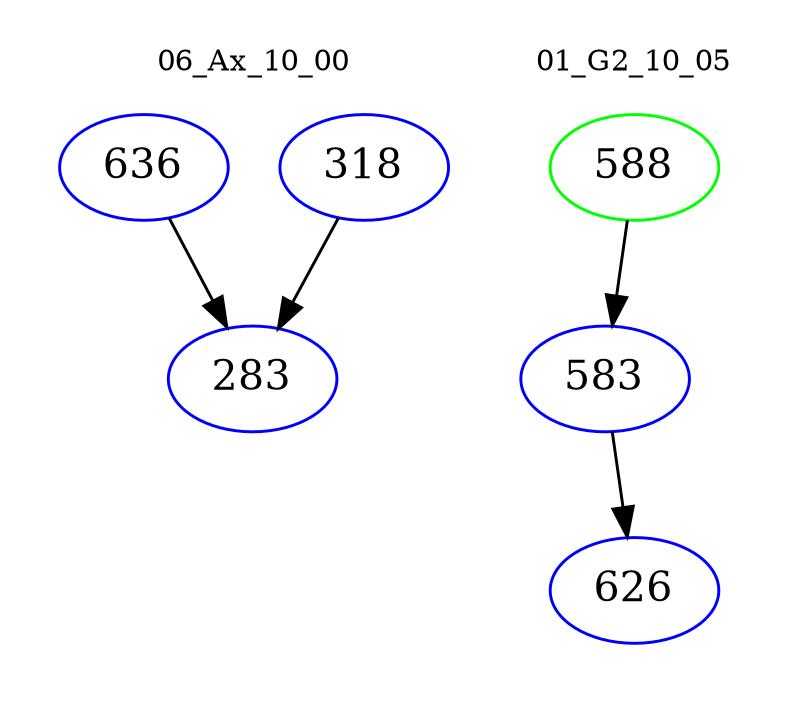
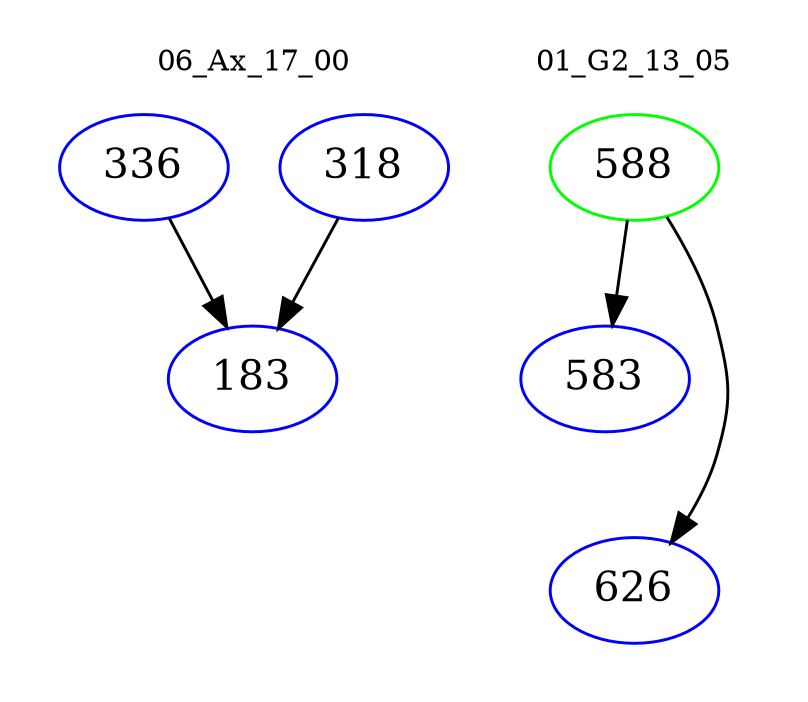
cluster "06_Ax_10_00": label "06_Ax_10_00" -> "06_Ax_17_00"
cluster "01_G2_10_05": label "01_G2_10_05" -> "01_G2_13_05"
node "636": label "636" -> "336"
node "283": label "283" -> "183"
edge "583" -> "626": now "588" -> "626"
